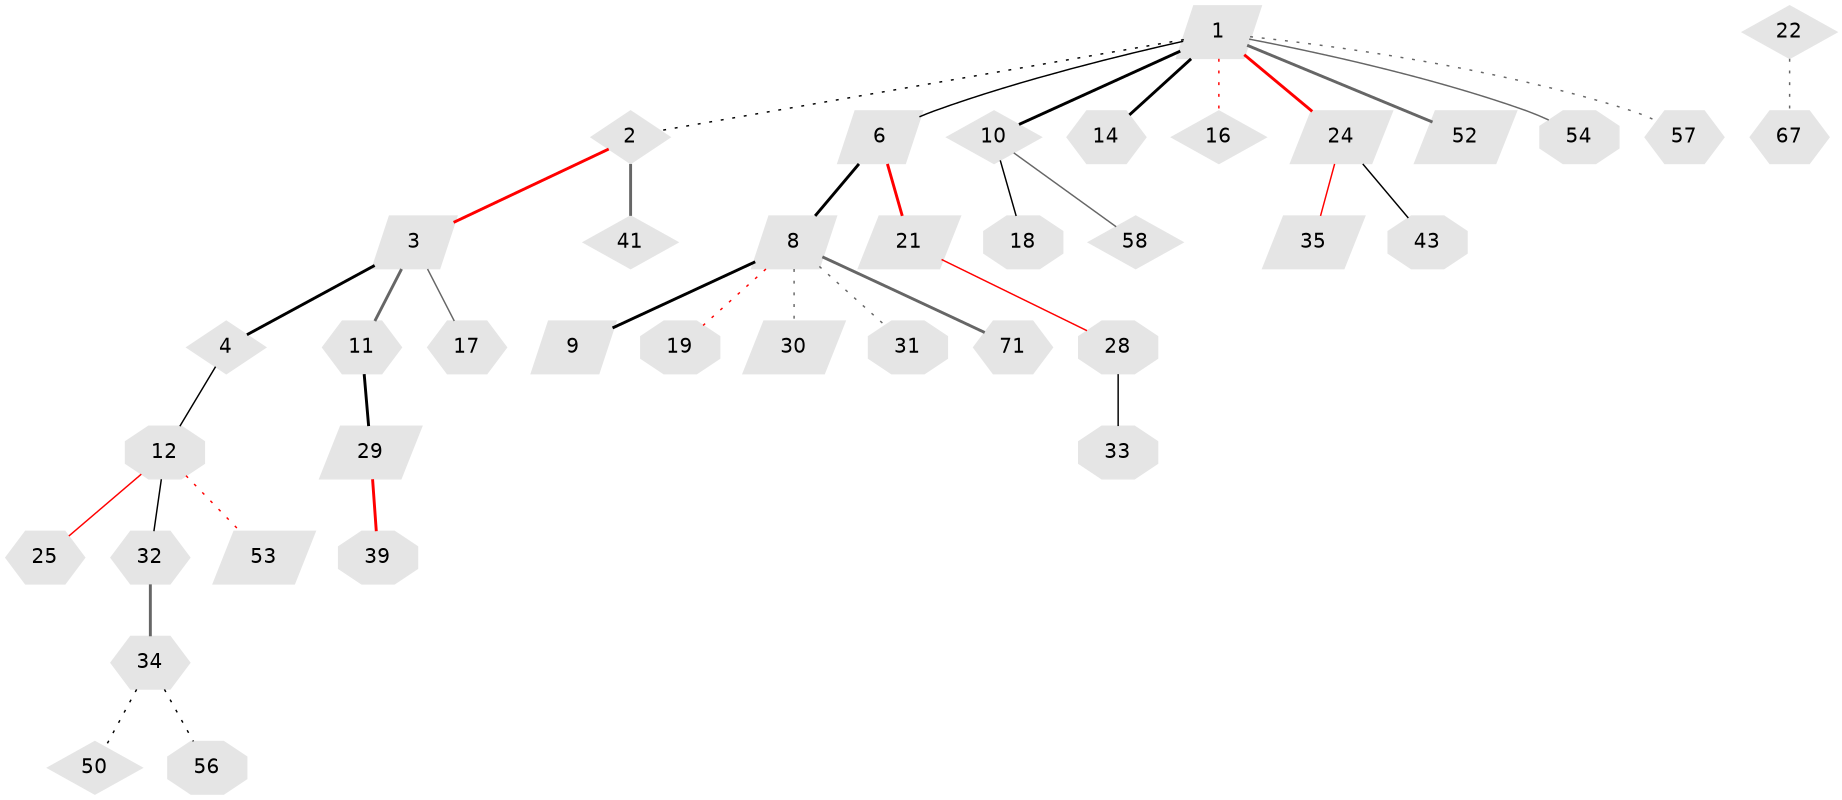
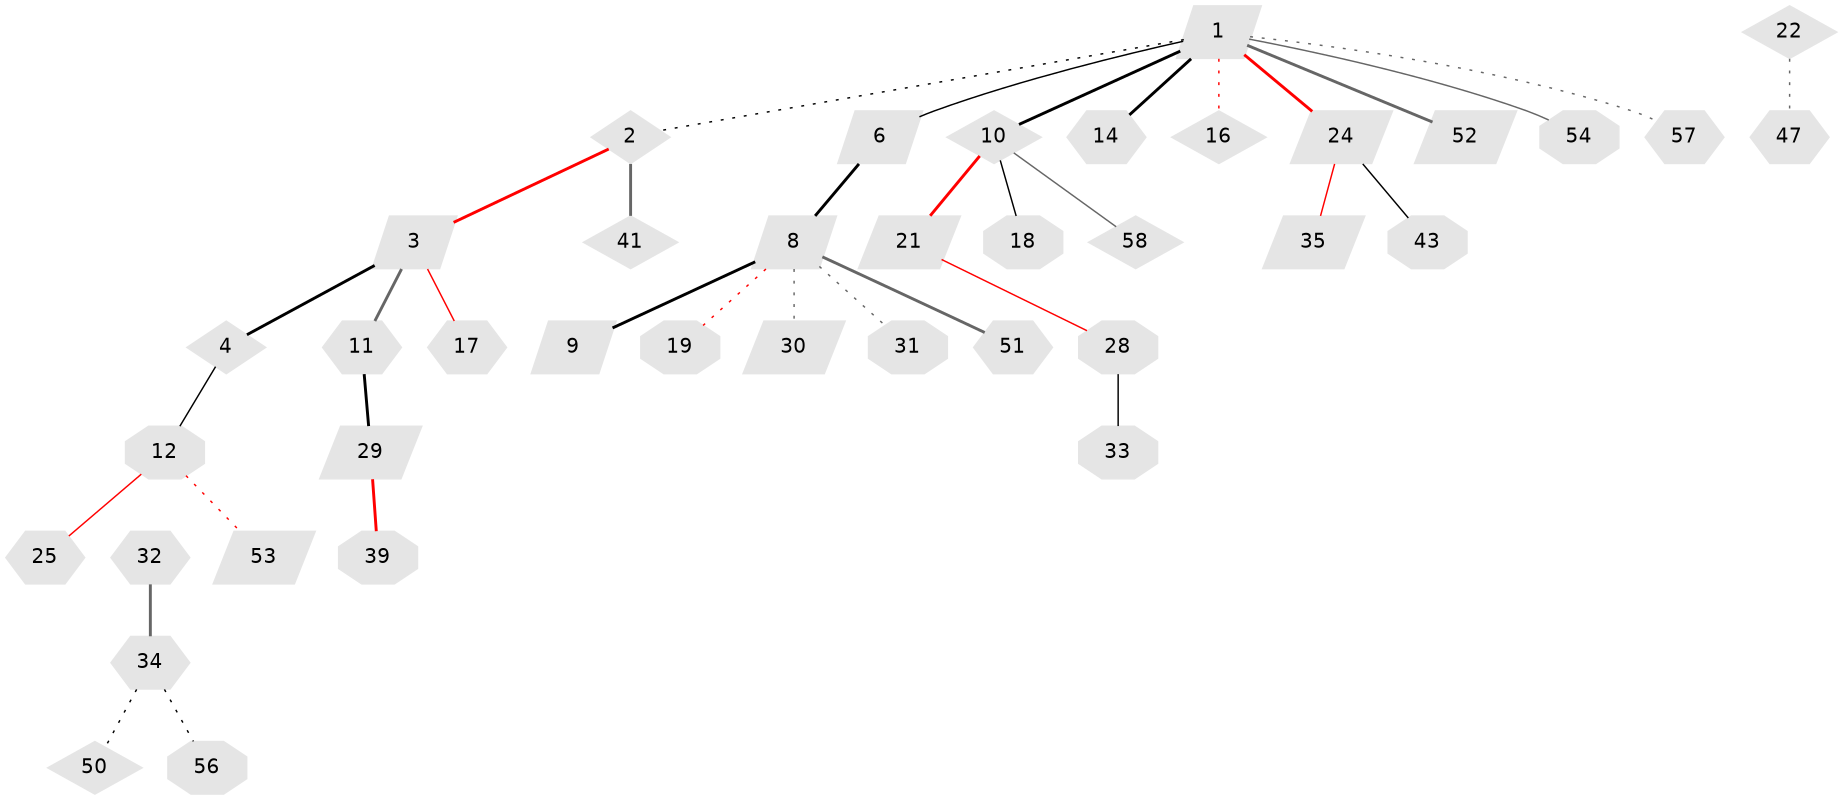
node "67": label "67" -> "47"
edge "6" -- "21": now "10" -- "21"
edge "3" -- "17": color gray40 -> red
node "71": label "71" -> "51"
edge "12" -- "32": removed
